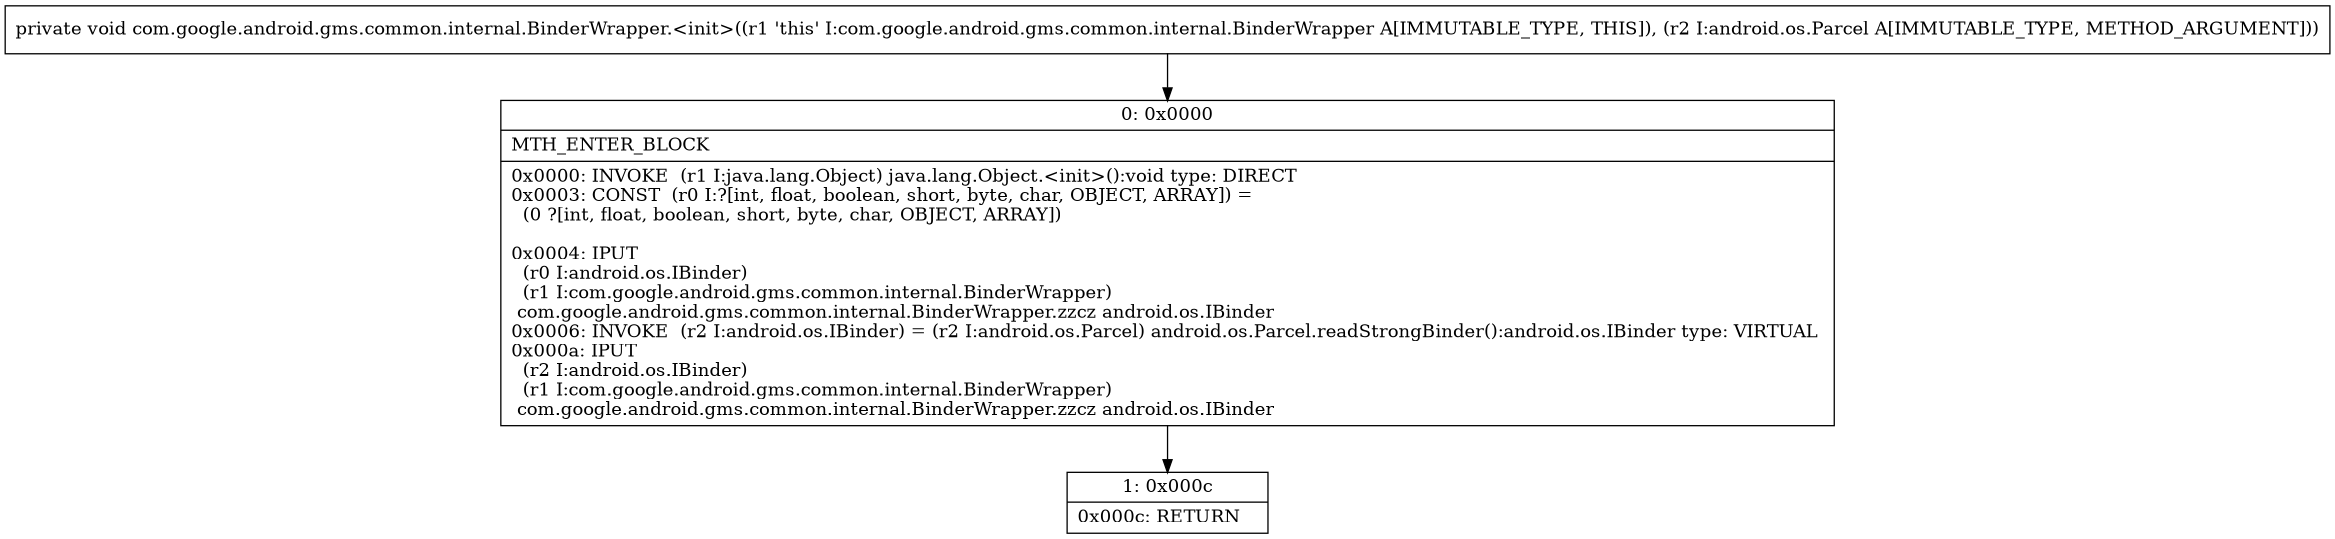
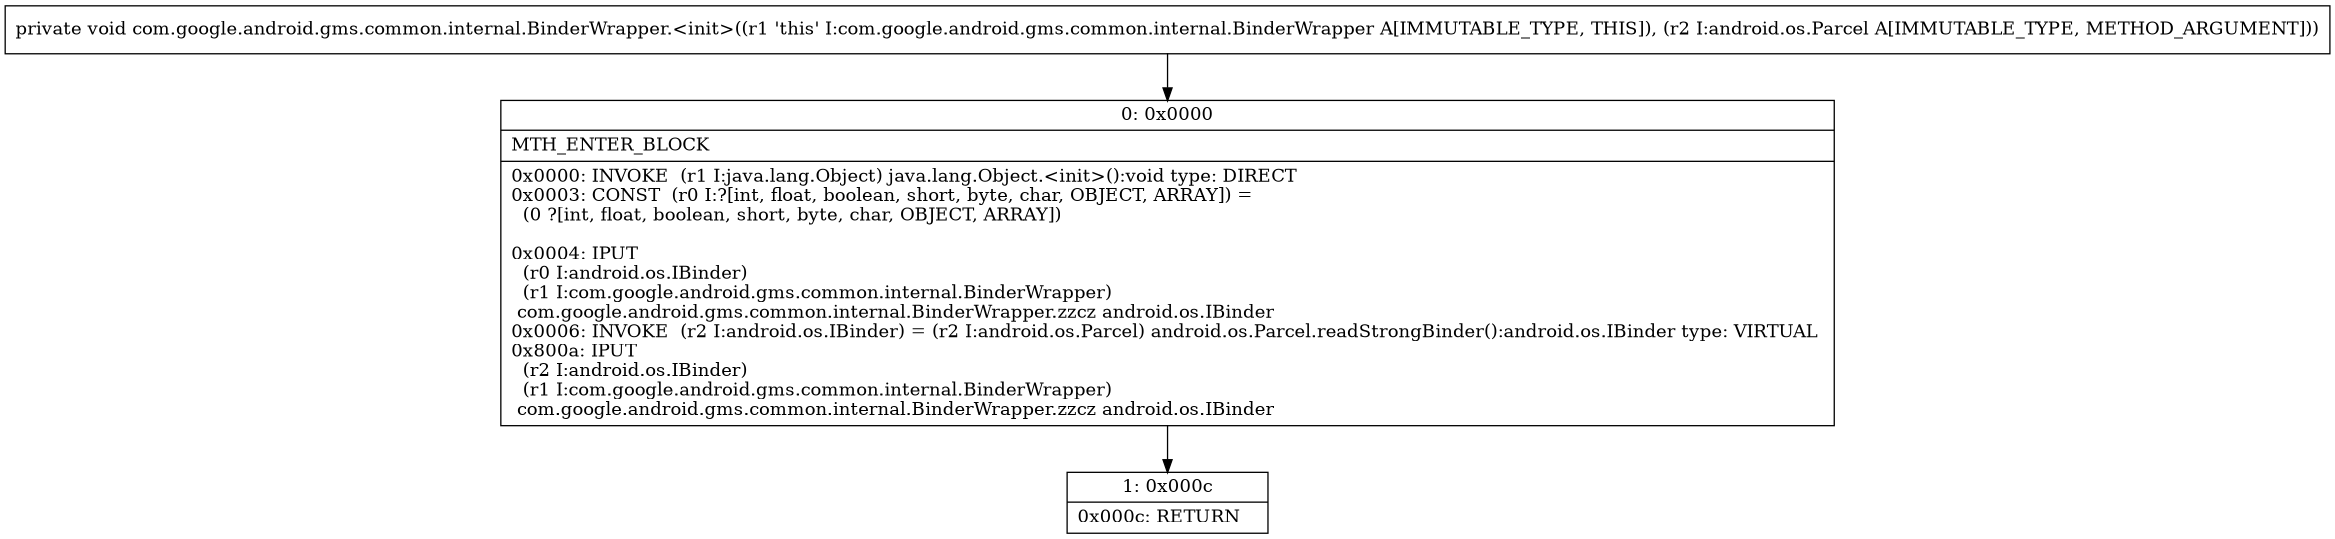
node "0: 0x0000": text "0x000a: IPUT" -> "0x800a: IPUT"
